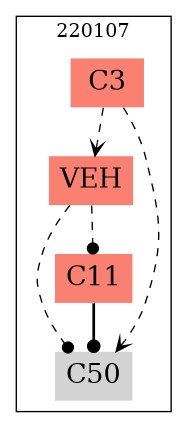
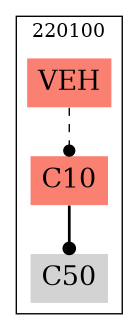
cluster "220107": label "220107" -> "220100"
node "C3": removed
edge "VEH" -> "C50": removed
node "C11": label "C11" -> "C10"
